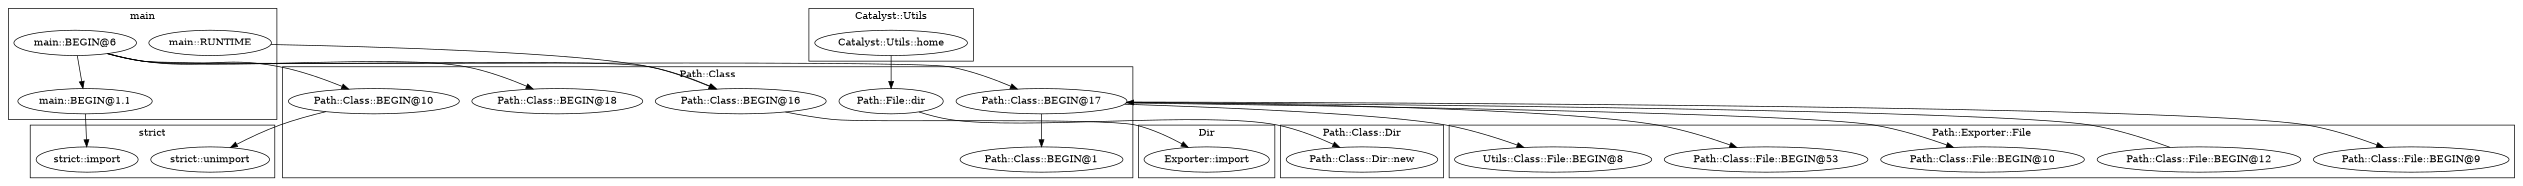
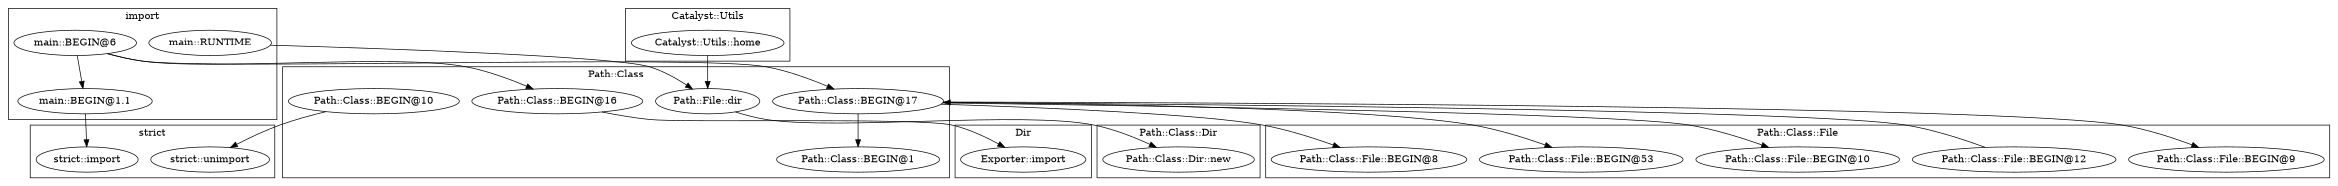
cluster "main": label "main" -> "import"
edge "main::RUNTIME" -> "Path::Class::BEGIN@16": now "main::RUNTIME" -> "Path::File::dir"
edge "main::BEGIN@6" -> "Path::Class::BEGIN@10": removed
node "Path::Class::BEGIN@18": removed
cluster "Path::Exporter::File": label "Path::Exporter::File" -> "Path::Class::File"
node "Utils::Class::File::BEGIN@8": label "Utils::Class::File::BEGIN@8" -> "Path::Class::File::BEGIN@8"
